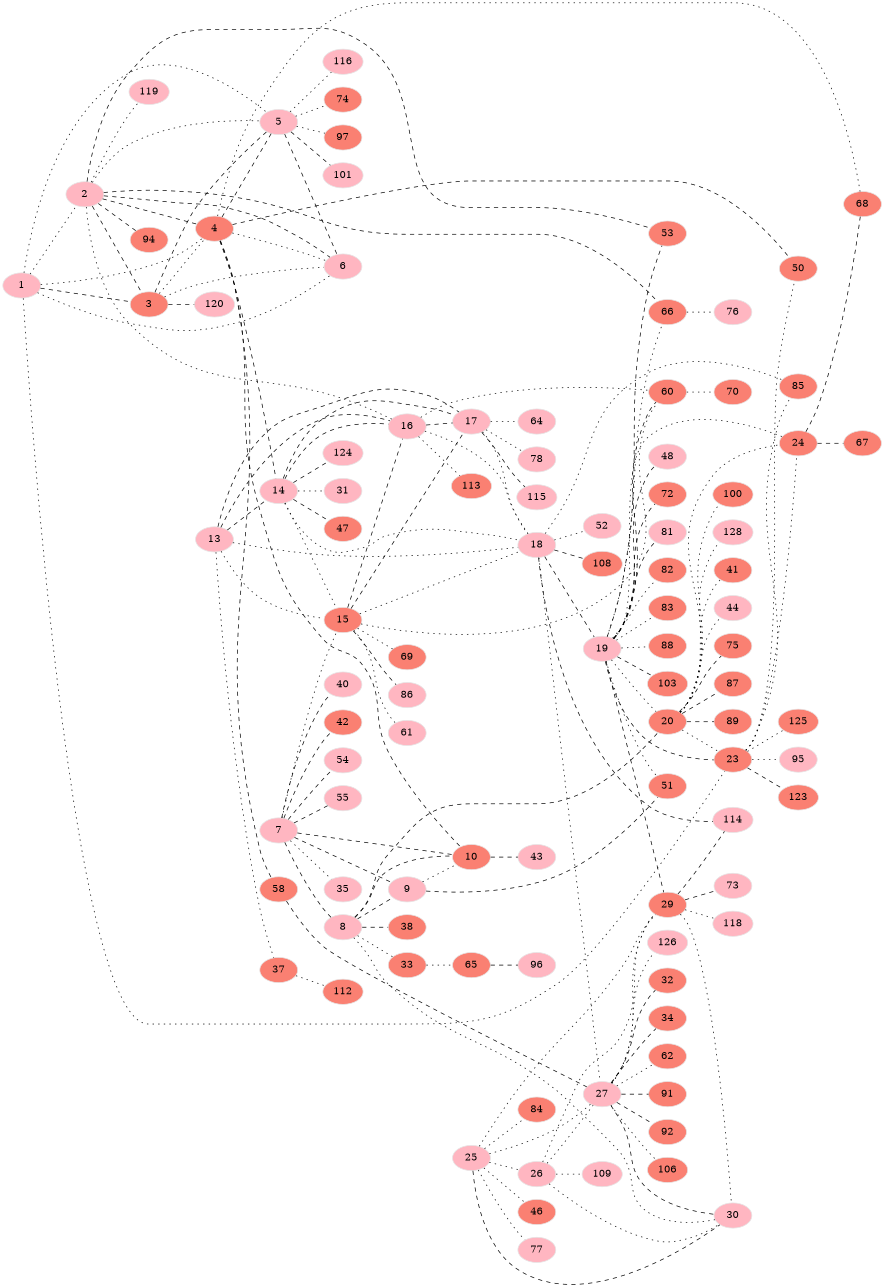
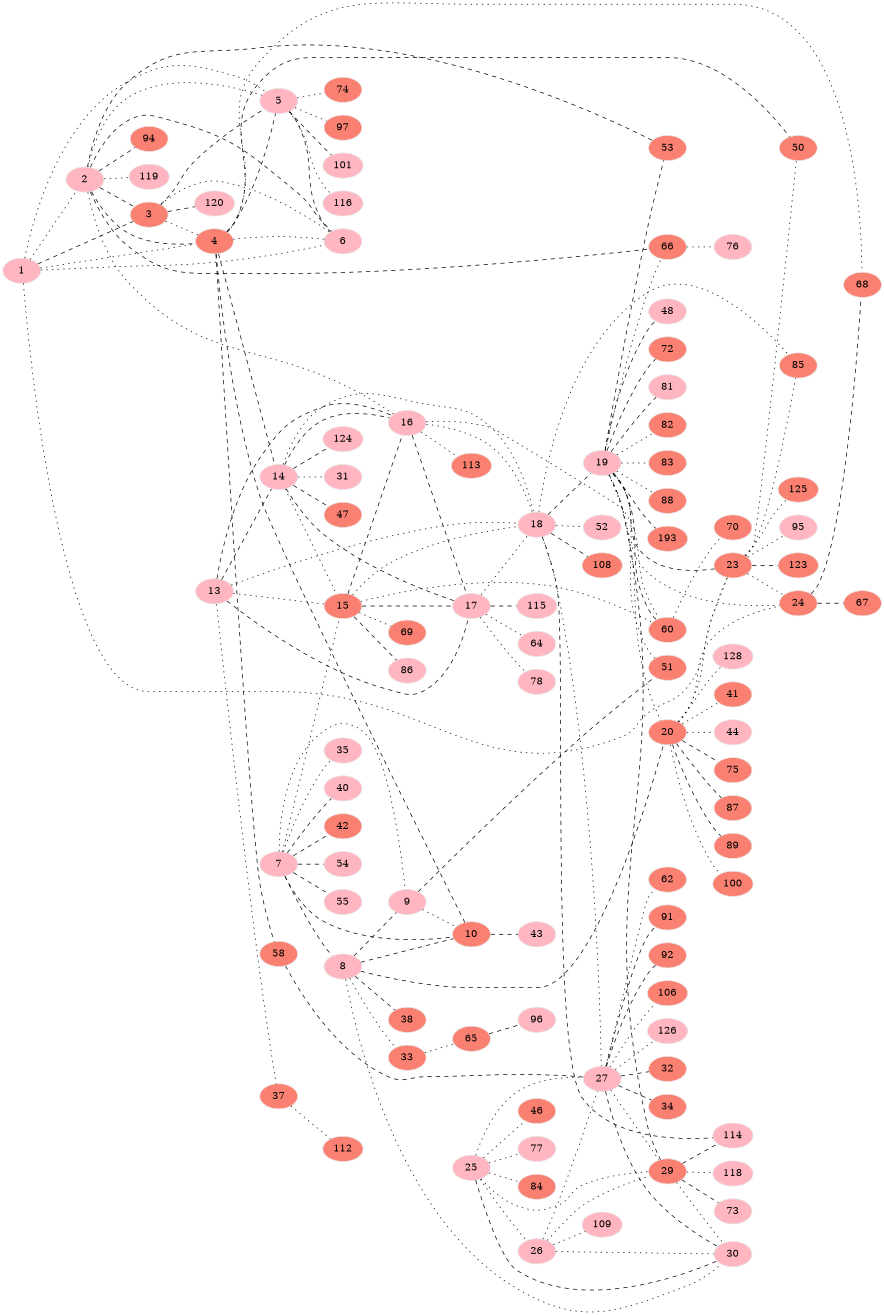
node "103": label "103" -> "193"
node "61": removed
edge "7" -- "9": style dashed -> dotted
